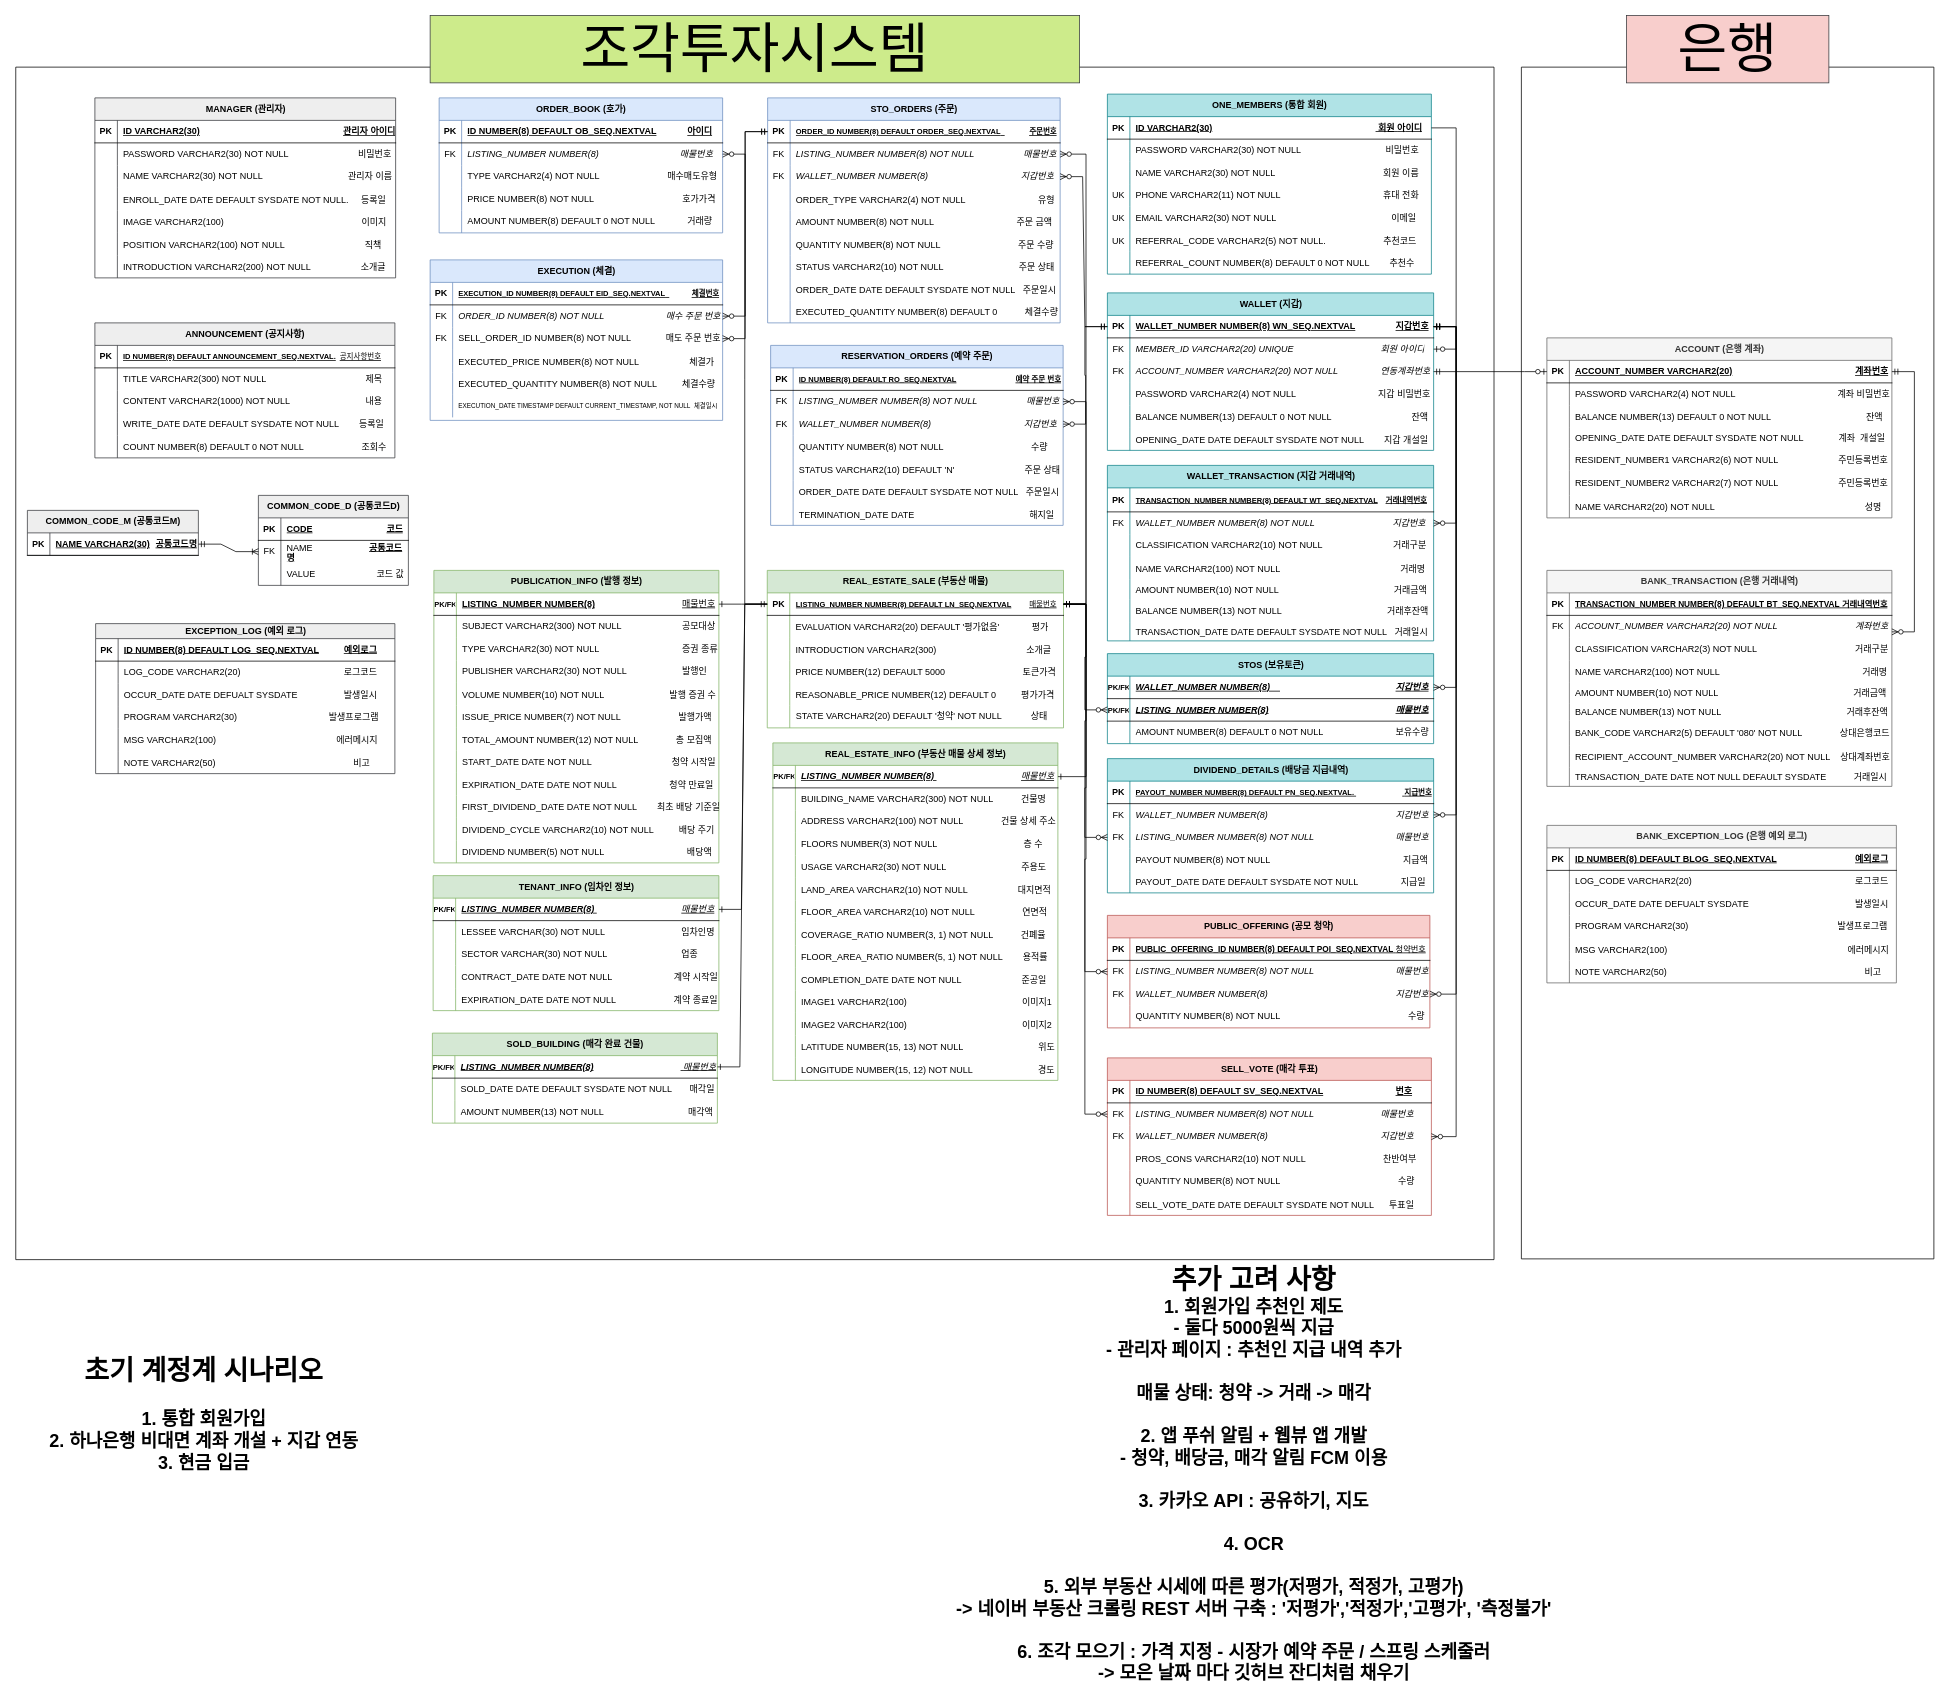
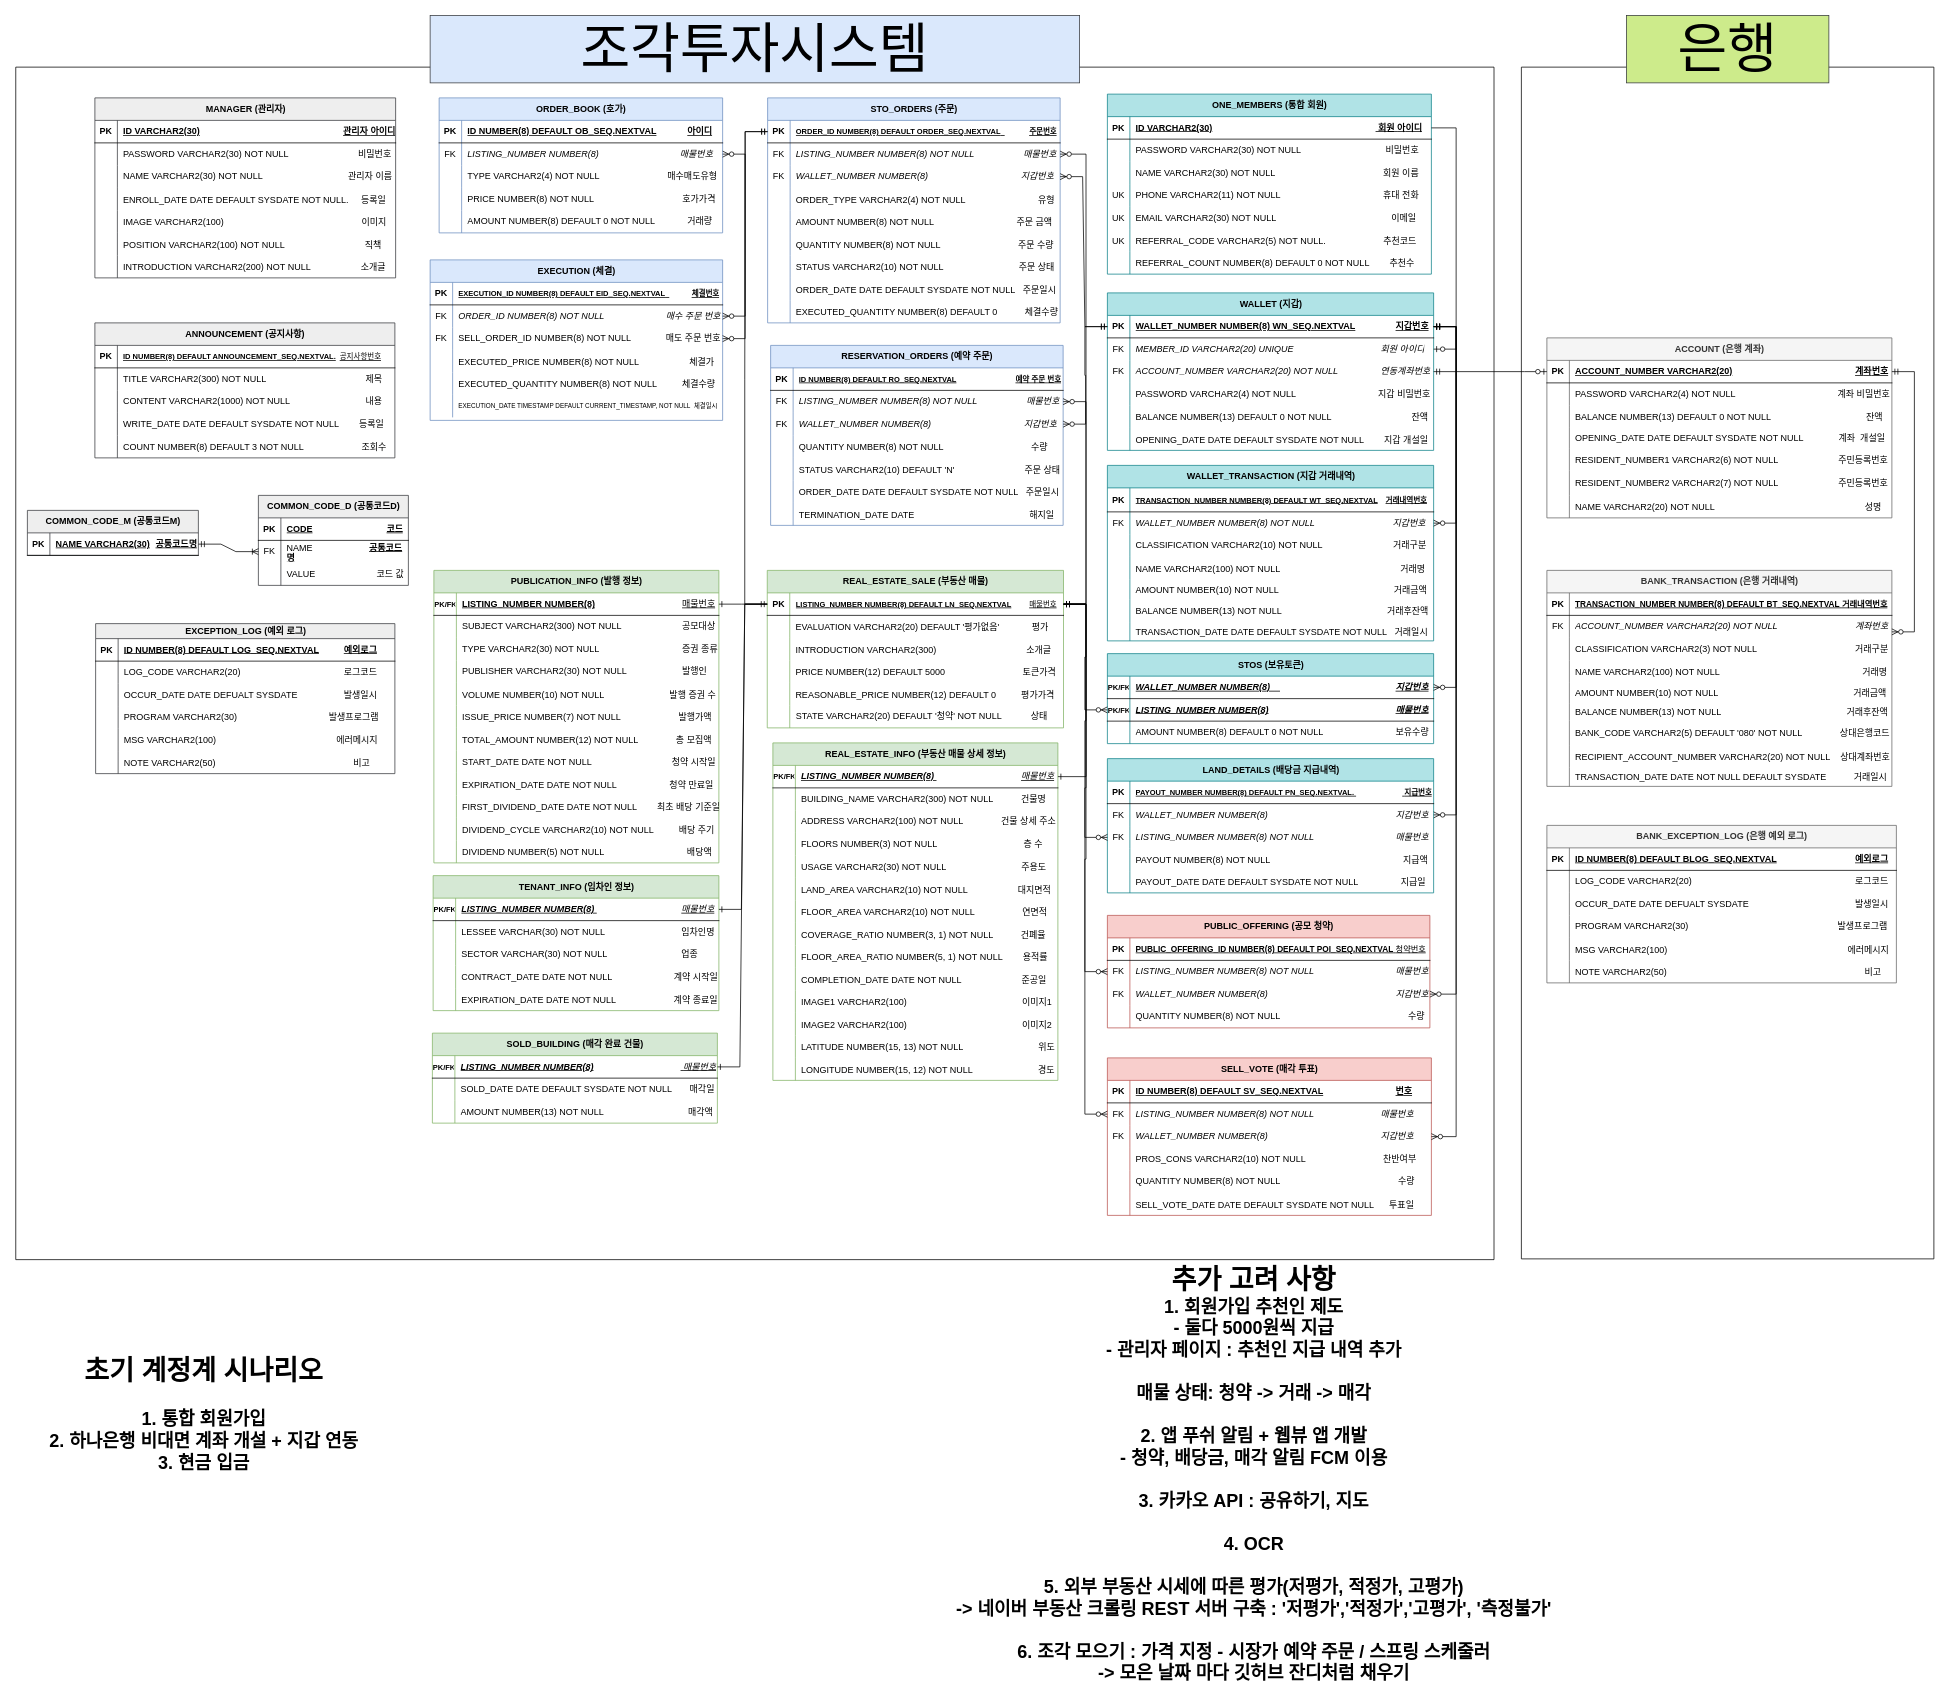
node "조각투자시스템": fillcolor #cdeb8b -> #dae8fc
node "은행": fillcolor #f8cecc -> #cdeb8b
node "COUNT NUMBER(8) DEFAULT 0 NOT NULL 조회수": label "COUNT NUMBER(8) DEFAULT 0 NOT NULL 조회수" -> "COUNT NUMBER(8) DEFAULT 3 NOT NULL 조회수"
node "DIVIDEND_DETAILS (배당금 지급내역)": label "DIVIDEND_DETAILS (배당금 지급내역)" -> "LAND_DETAILS (배당금 지급내역)"
